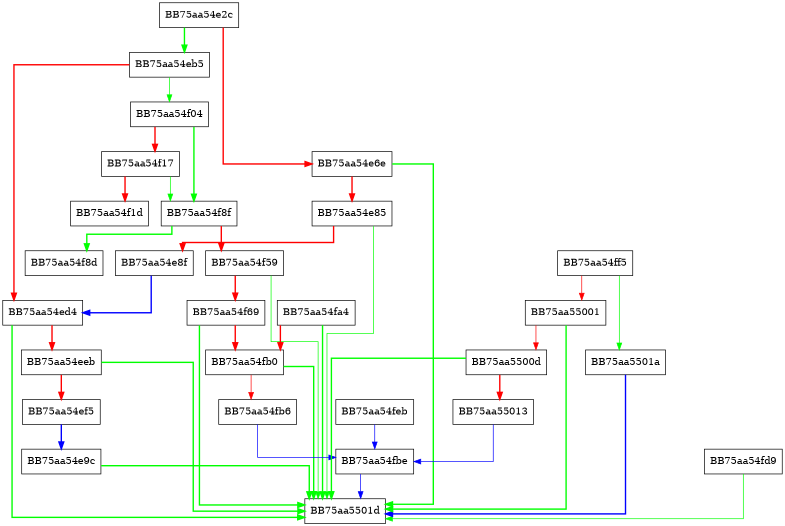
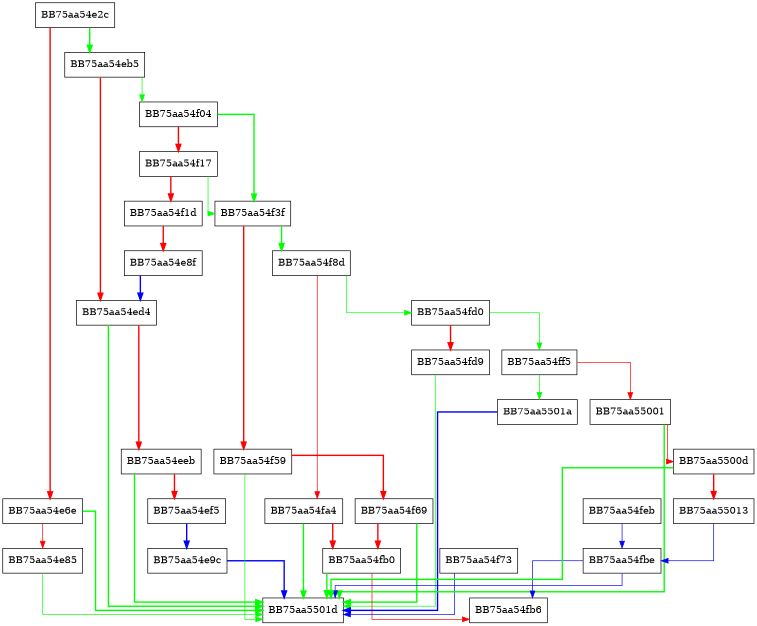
edge "BB75aa54e6e" -> "BB75aa54e85": style bold -> solid
node "BB75aa54f8f": label "BB75aa54f8f" -> "BB75aa54f3f"
edge "BB75aa54e85" -> "BB75aa54e8f": now "BB75aa54f1d" -> "BB75aa54e8f"
node "BB75aa54fd0": added
edge "BB75aa54f8d" -> "BB75aa54fa4": added
edge "BB75aa54fb6" -> "BB75aa54fbe": reversed
edge "BB75aa54e9c" -> "BB75aa5501d": color green -> blue
node "BB75aa54f73": added
